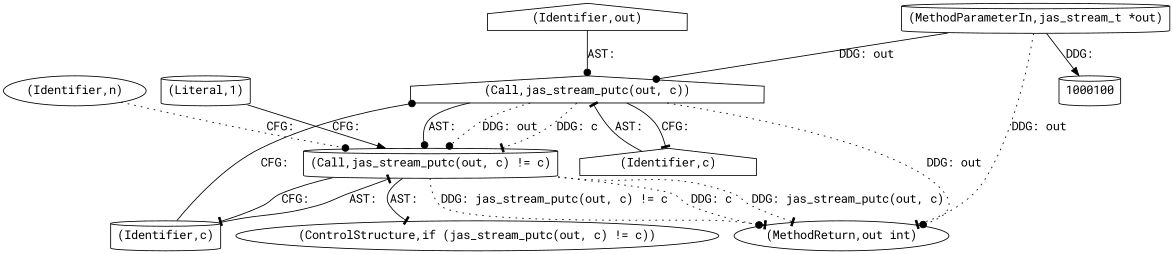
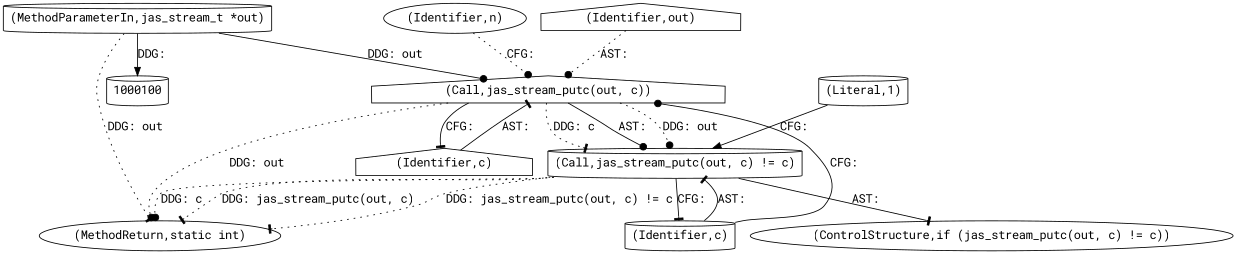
edge "(Identifier,out)" -> "(Call,jas_stream_putc(out, c))": style solid -> dotted
edge "(Identifier,n)" -> "(Call,jas_stream_putc(out, c) != c)": now "(Identifier,n)" -> "(Call,jas_stream_putc(out, c))"
node "(MethodReturn,out int)": label "(MethodReturn,out int)" -> "(MethodReturn,static int)"
